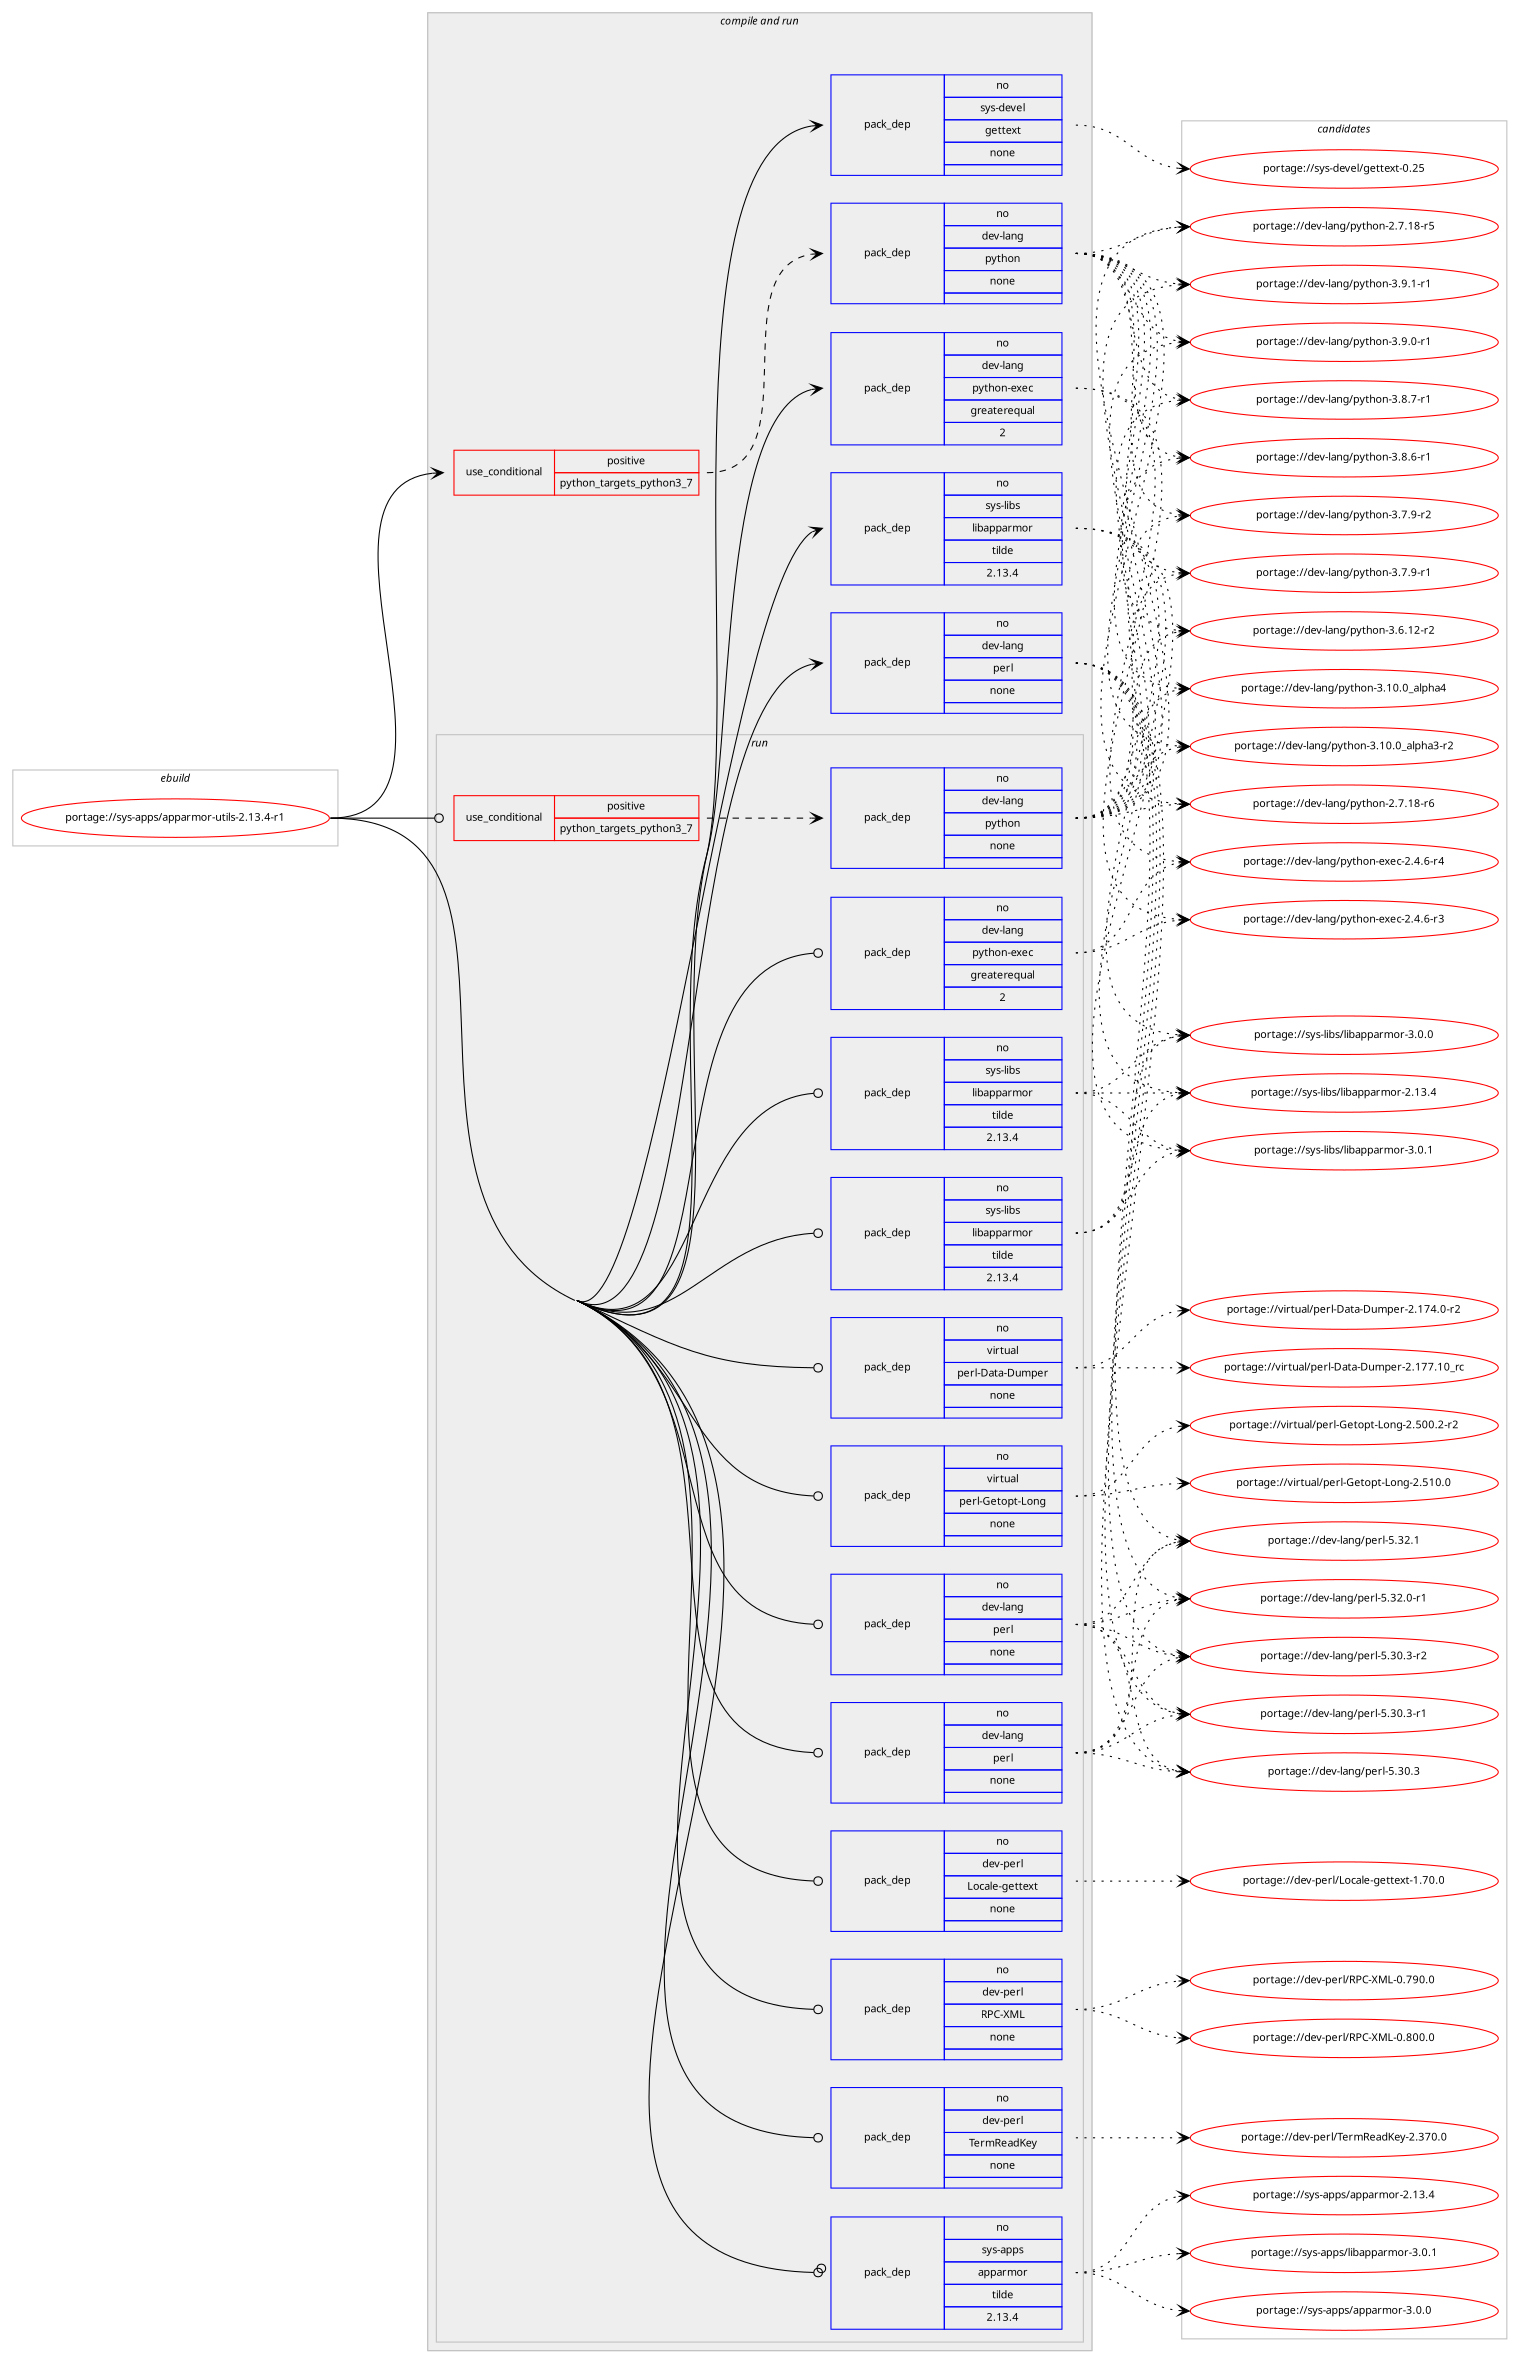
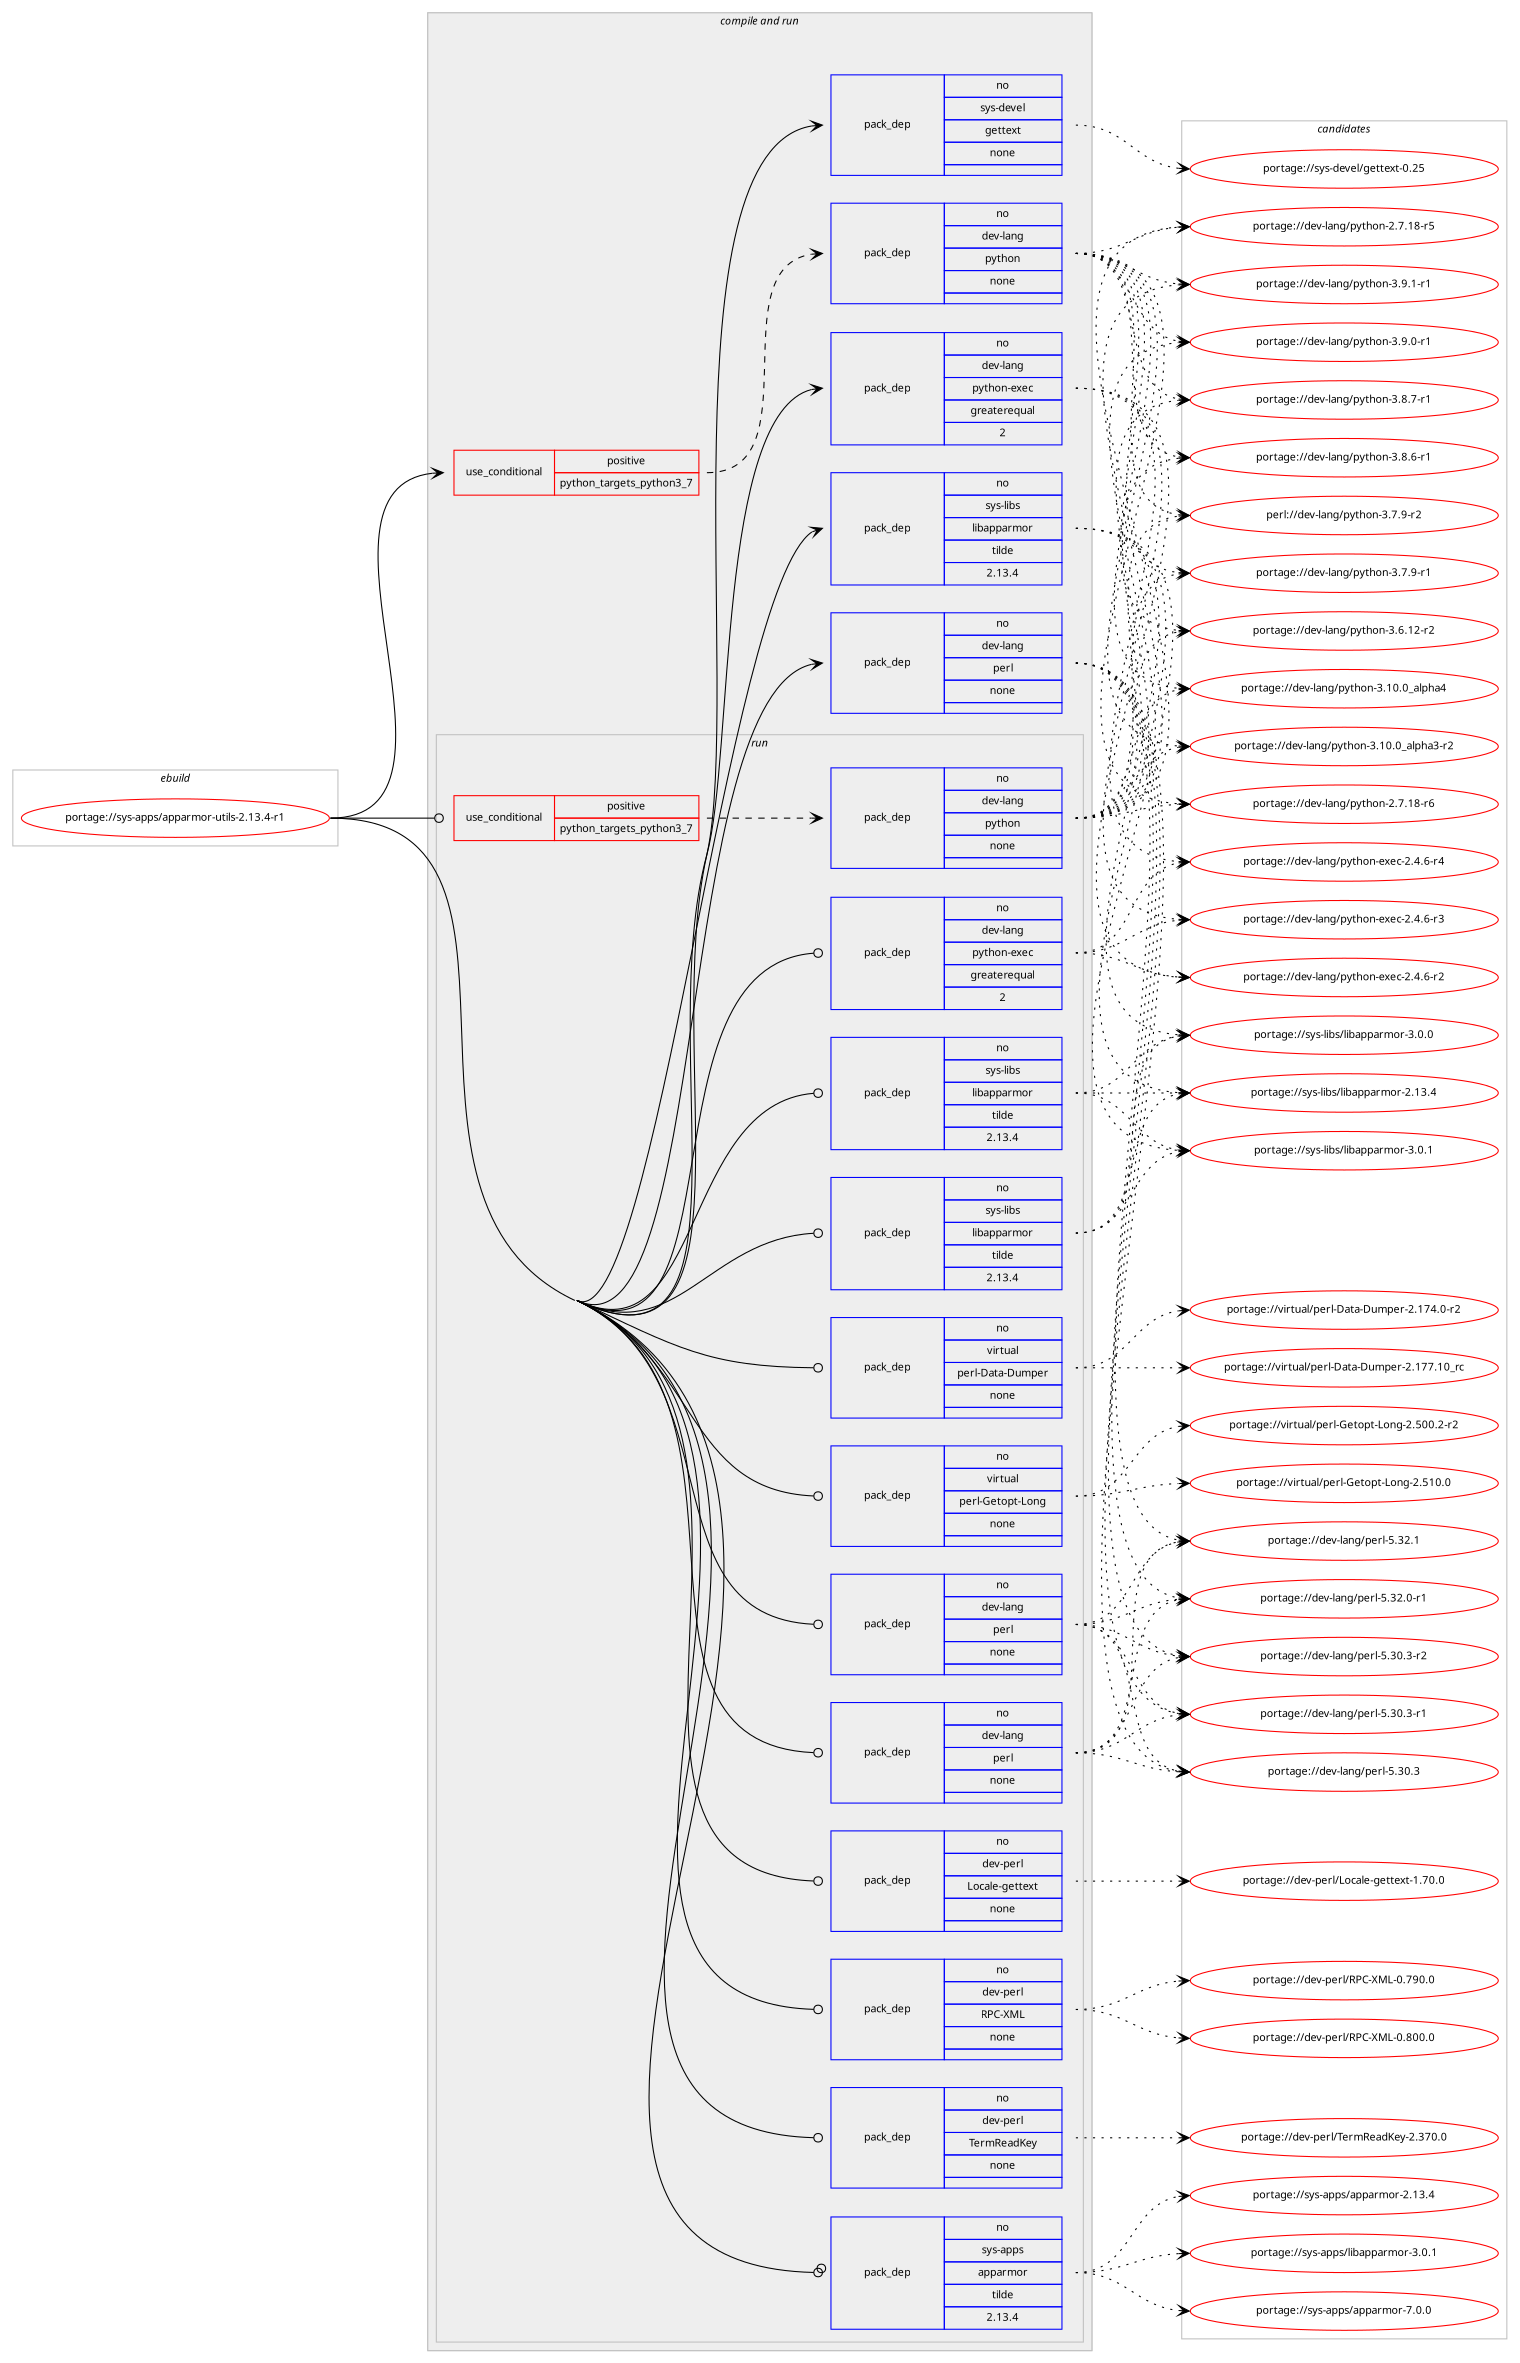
node "portage://dev-lang/python-3.7.9-r2": label "portage://dev-lang/python-3.7.9-r2" -> "perl://dev-lang/python-3.7.9-r2"
node "portage://dev-lang/python-exec-2.4.6-r2": added
node "portage://sys-apps/apparmor-3.0.0": label "portage://sys-apps/apparmor-3.0.0" -> "portage://sys-apps/apparmor-7.0.0"
